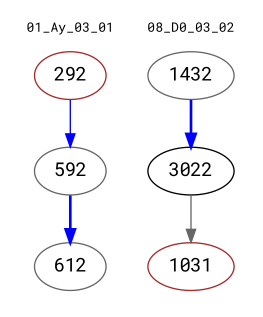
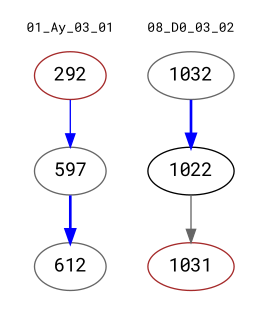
node "1432": label "1432" -> "1032"
node "592": label "592" -> "597"
node "3022": label "3022" -> "1022"
